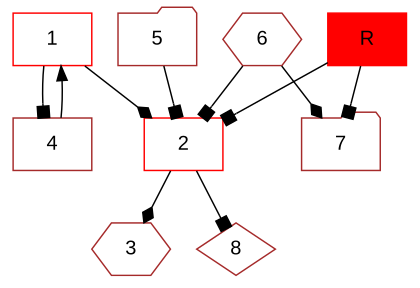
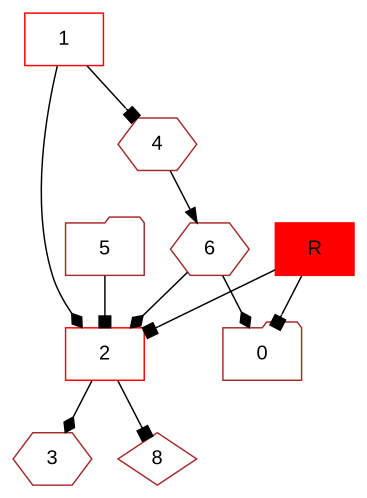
edge "6" -> "2": arrowhead box -> diamond
edge "4" -> "1": now "4" -> "6"
node "4": shape box -> hexagon
node "7": label "7" -> "0"
